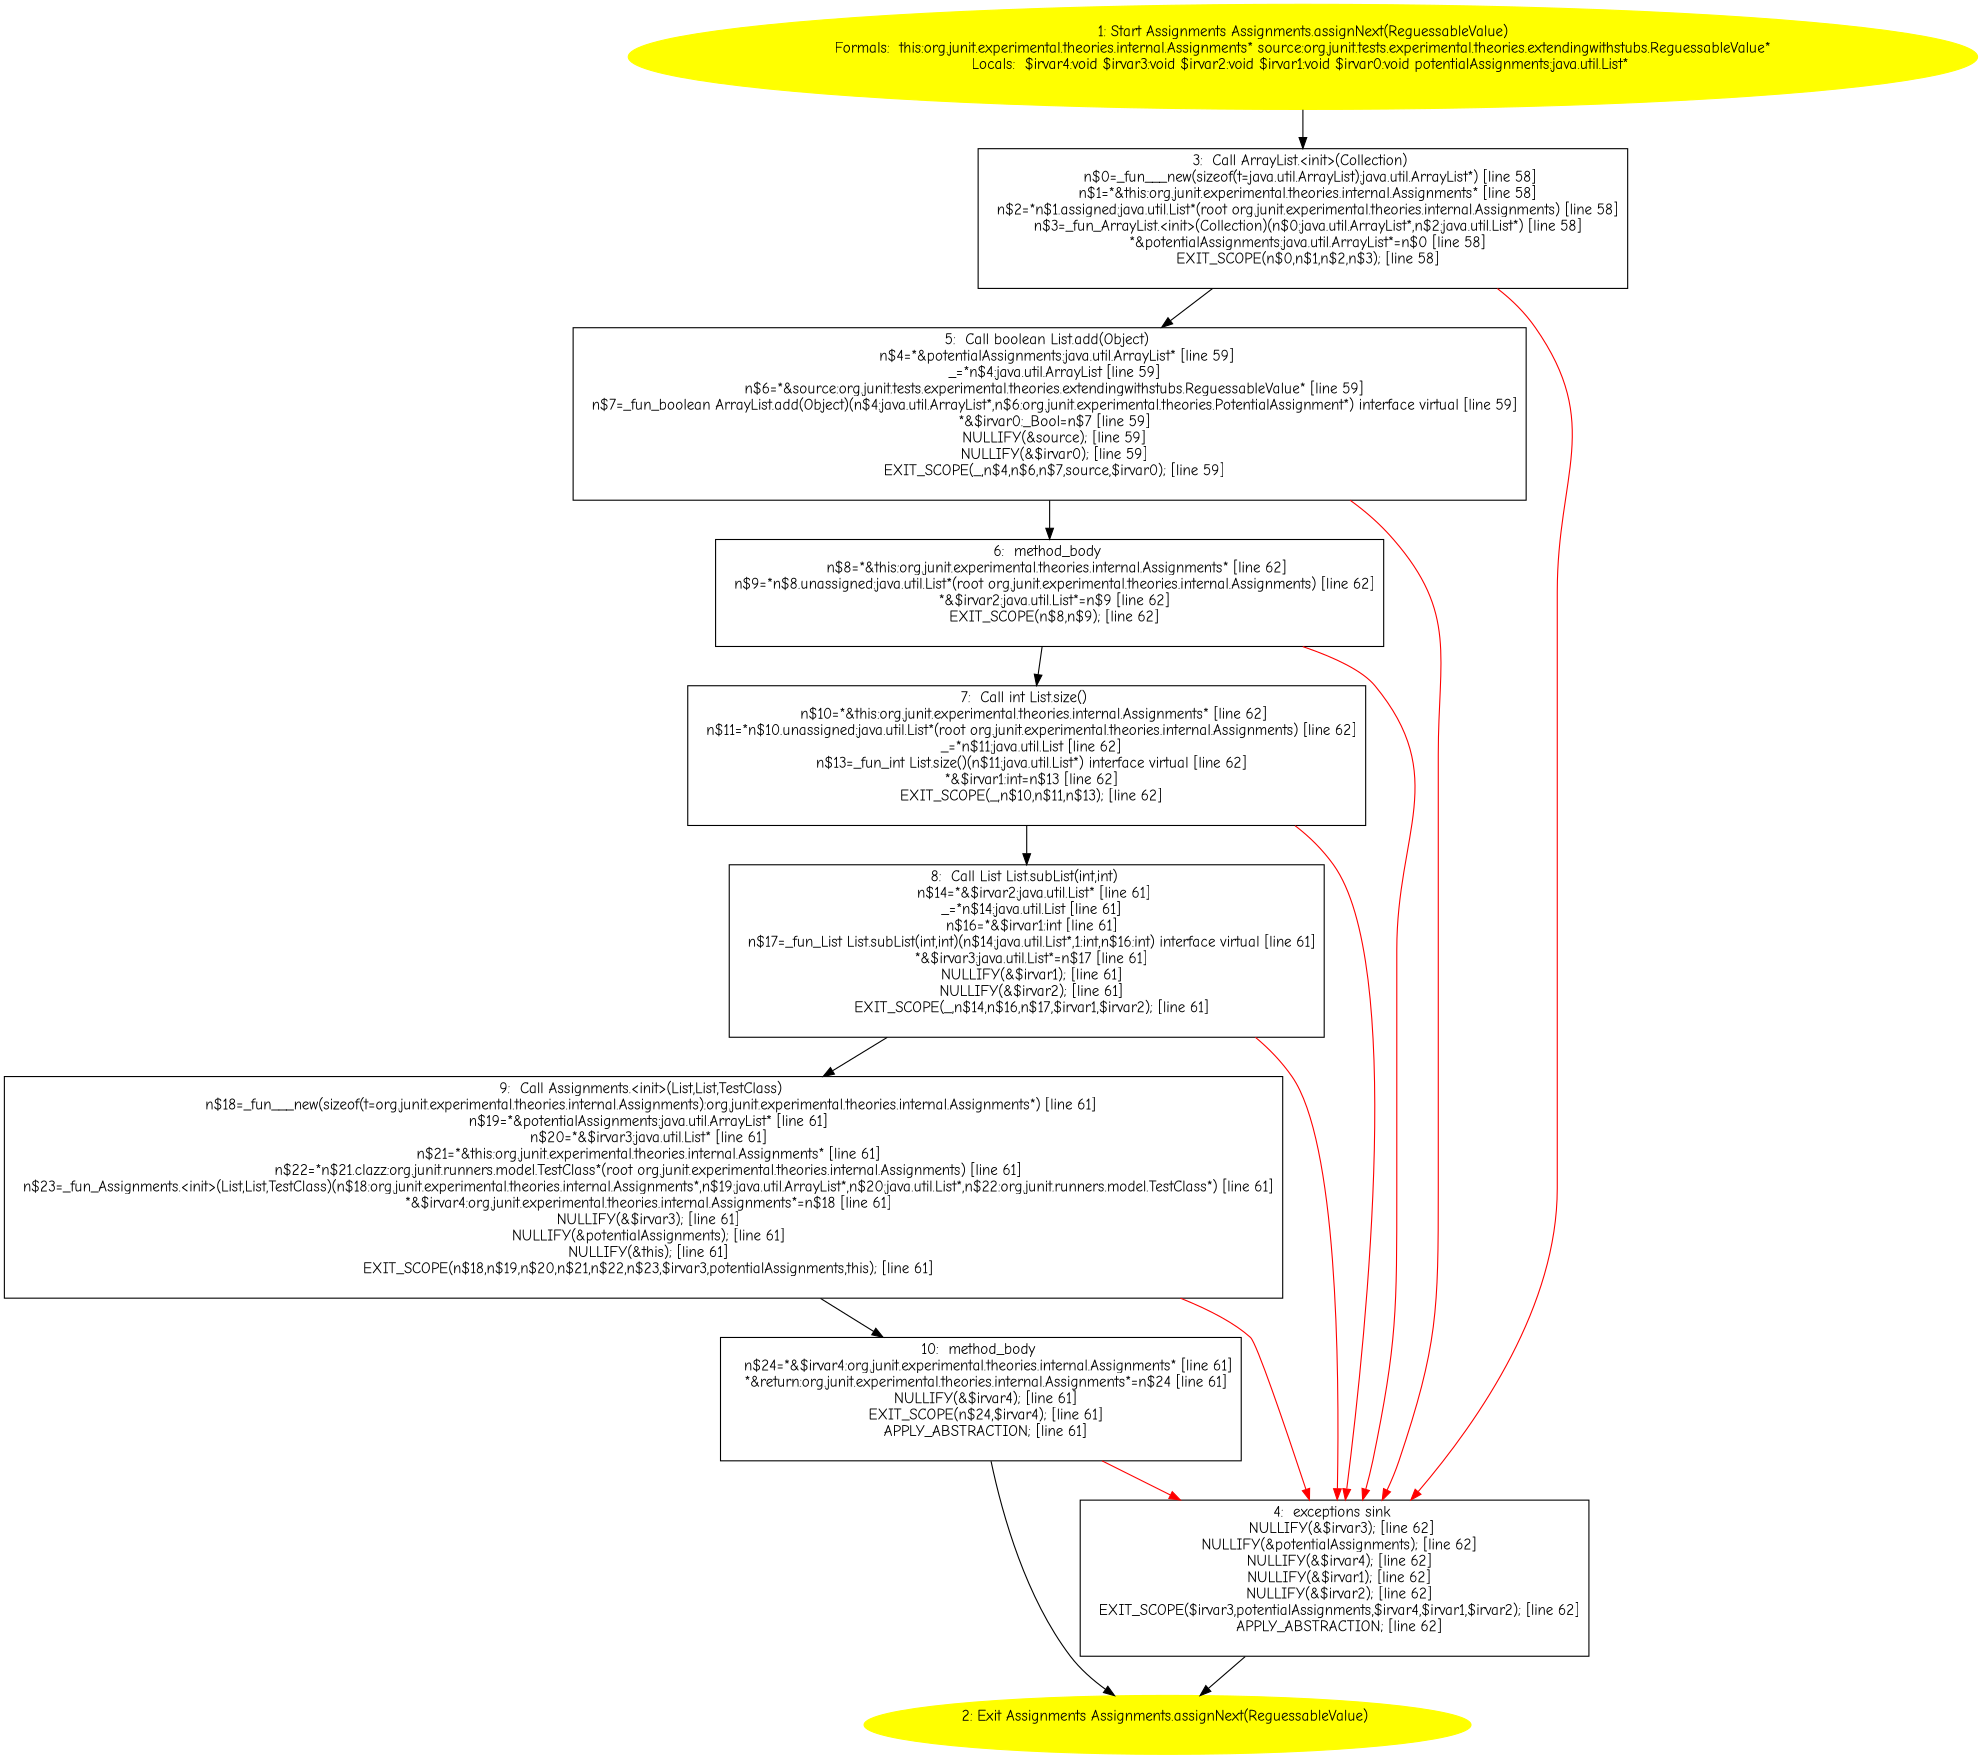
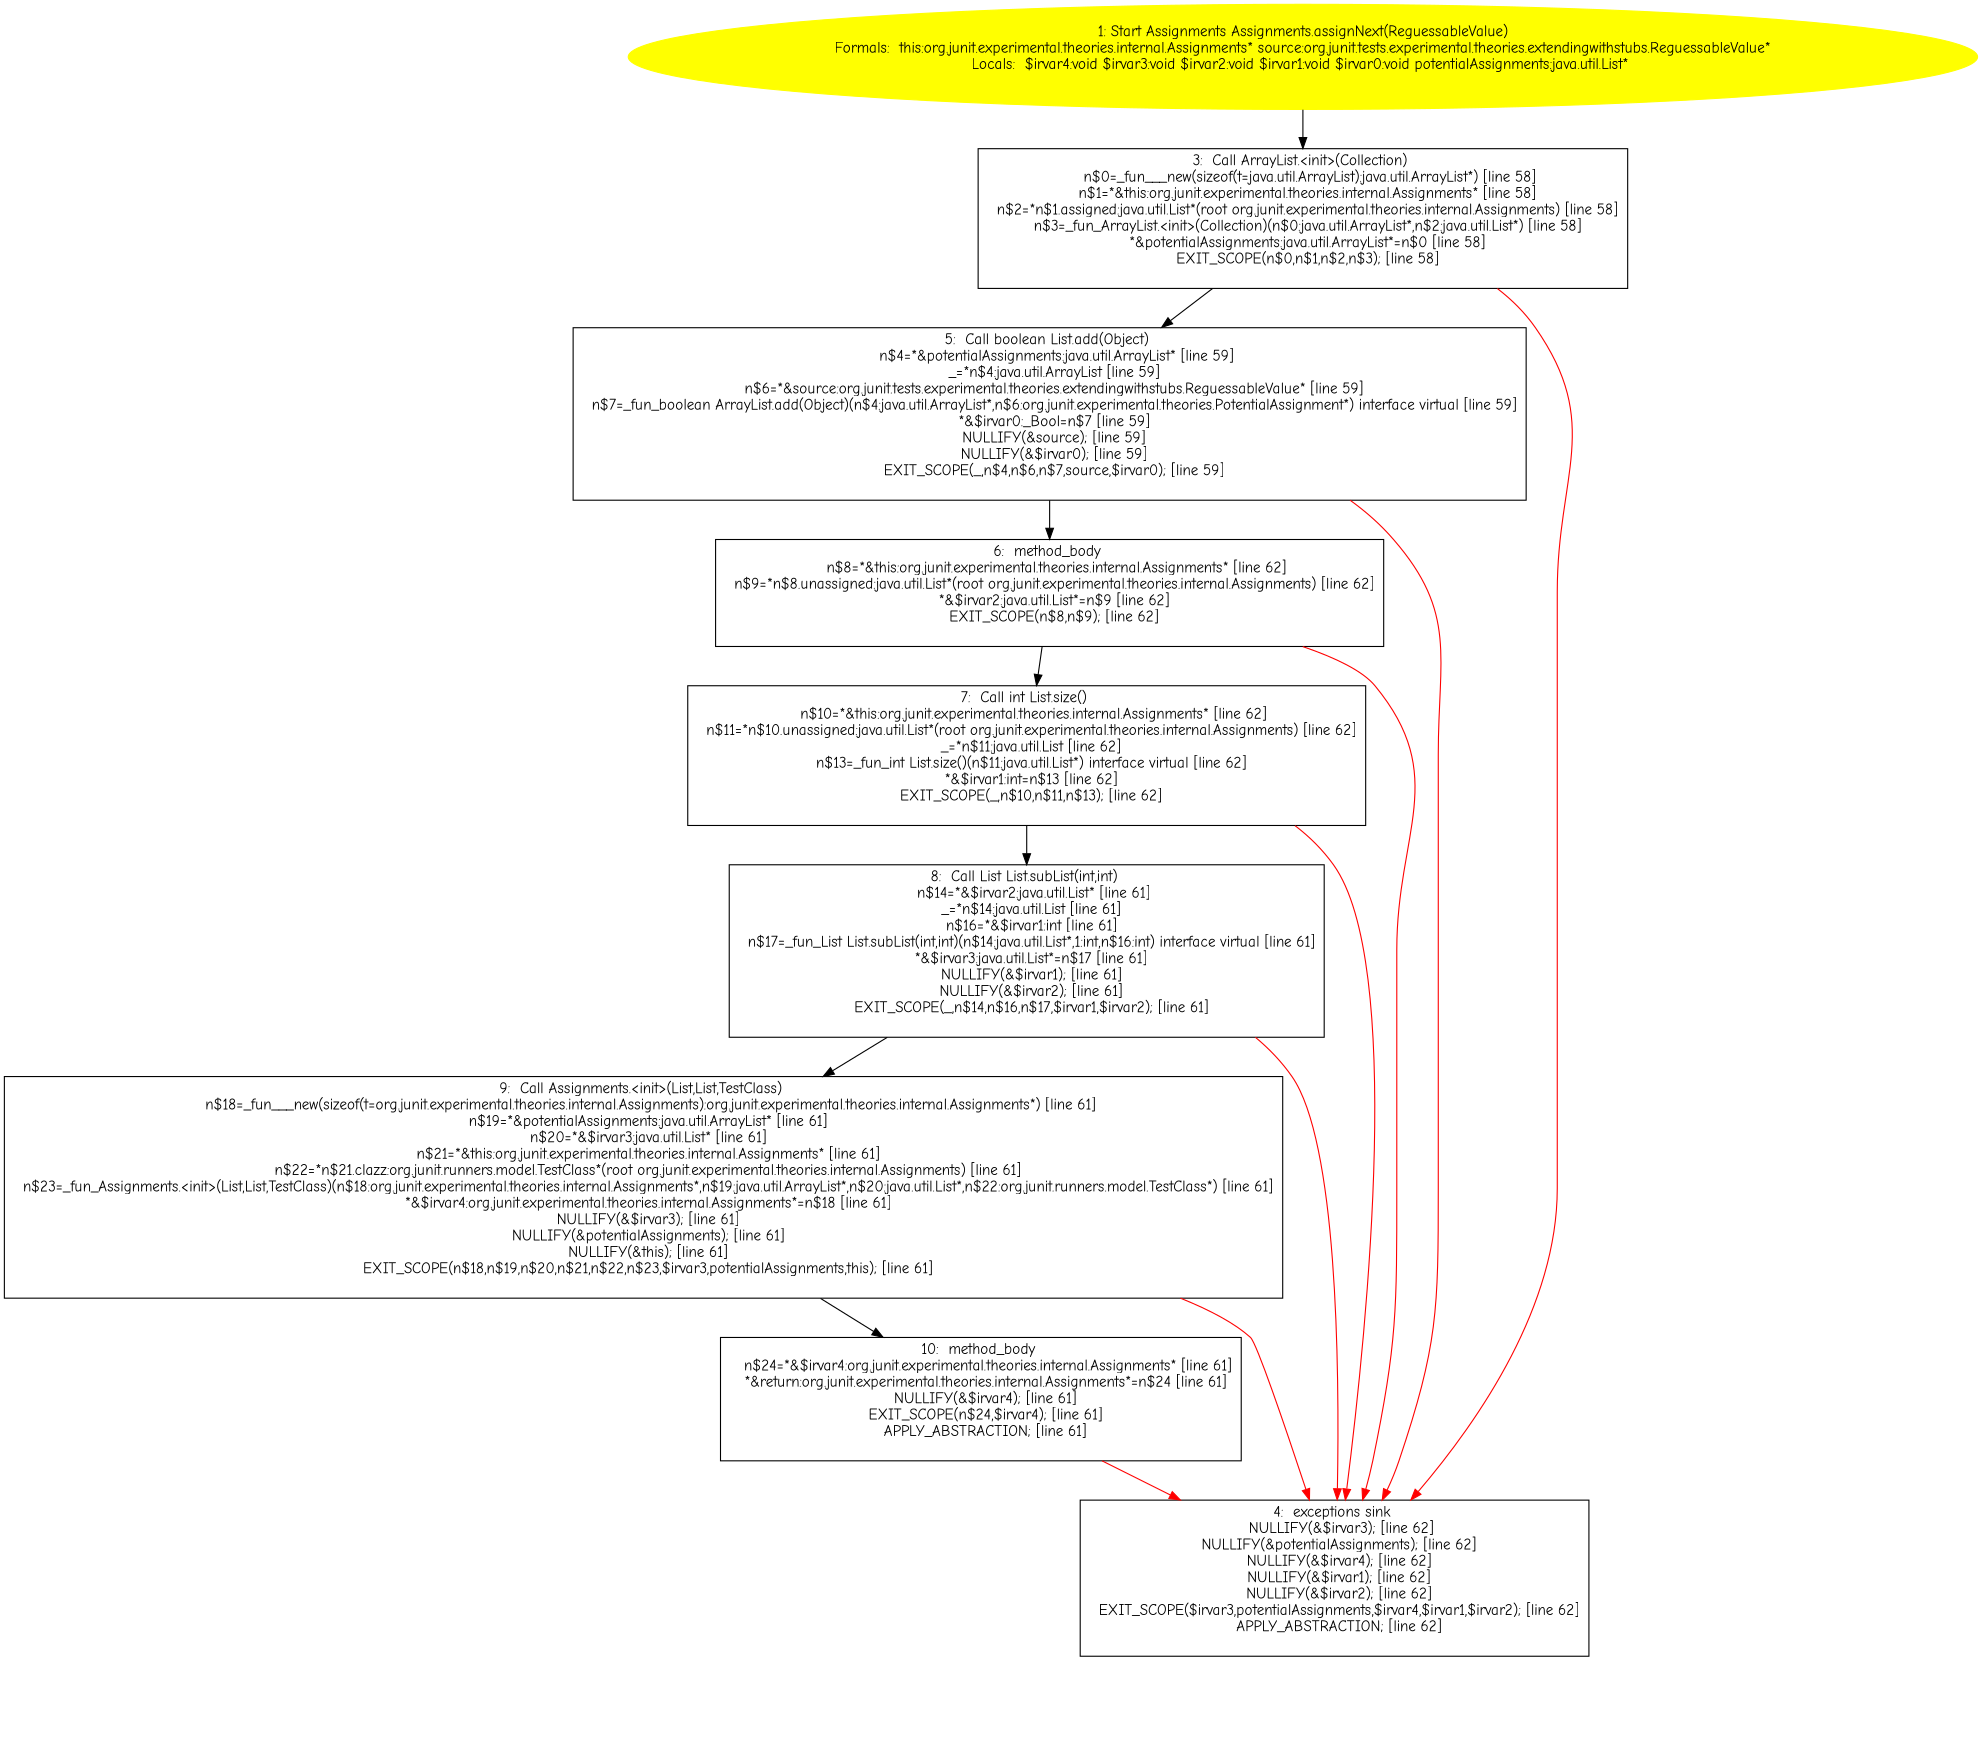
node "2: Exit Assignments Assignments.assignNext(ReguessableValue)": removed
